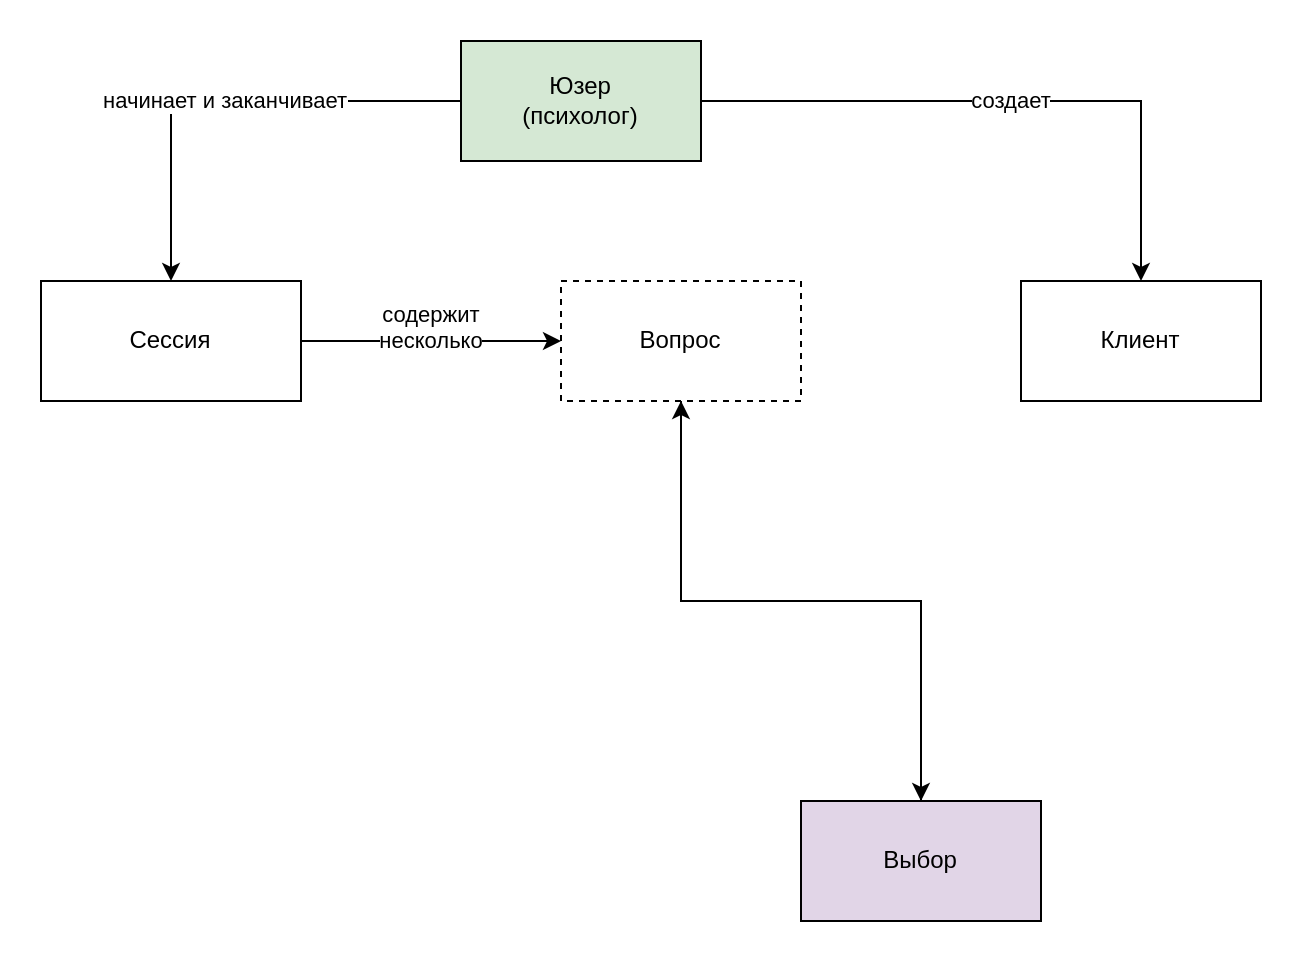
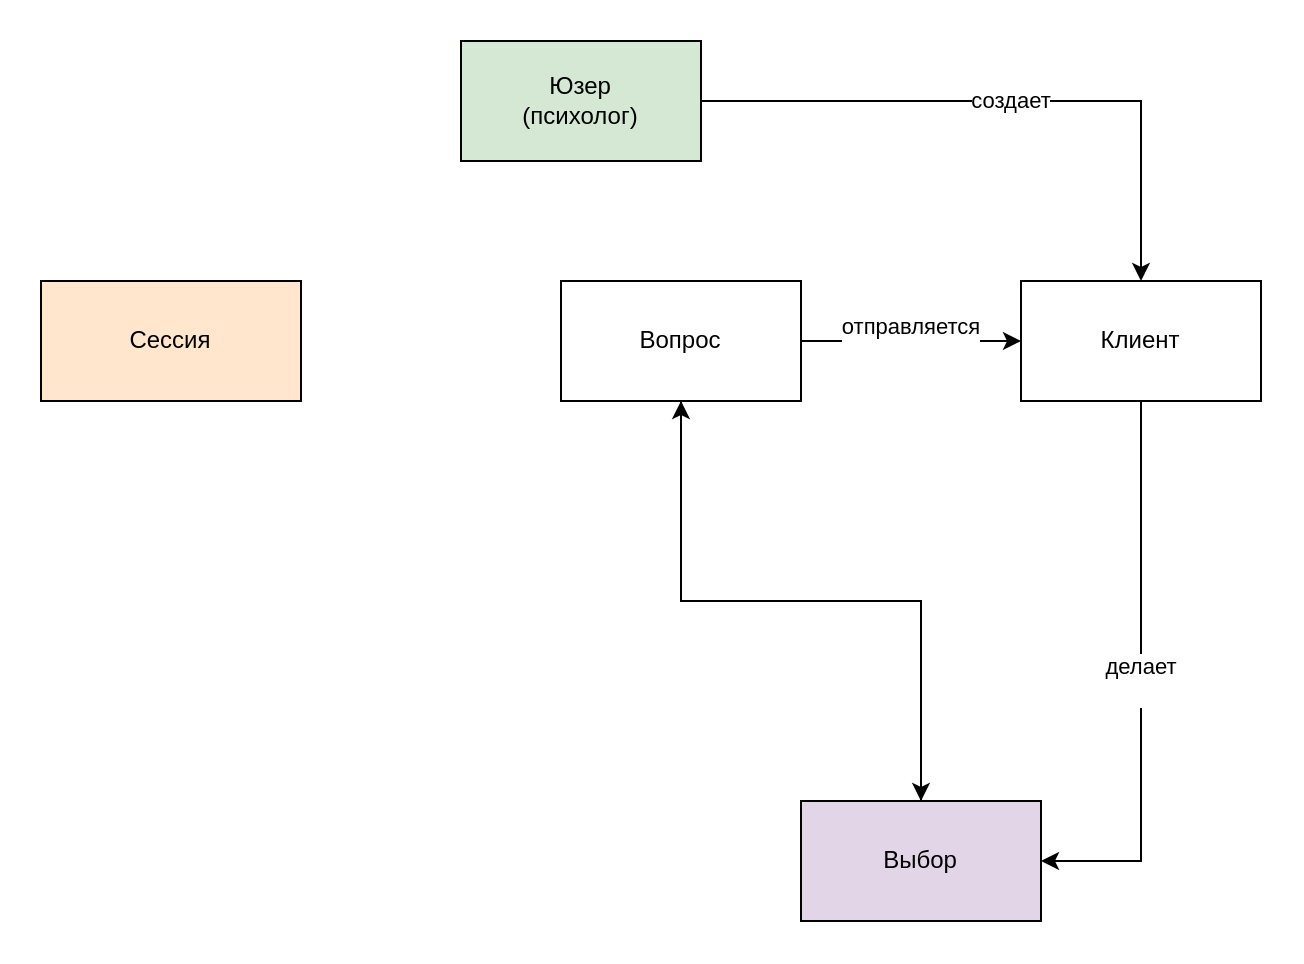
edge "Юзер (психолог)" -> "Сессия": removed, label "начинает и заканчивает"
node "Сессия": fillcolor #ffffff -> #ffe6cc
edge "Сессия" -> "Вопрос": removed, label "содержит несколько"
node "Вопрос": style dashed -> solid
edge "Вопрос" -> "Клиент": added, label "отправляется"
edge "Клиент" -> "Выбор": added, label "делает"
